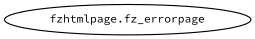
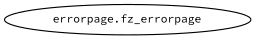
node "fzhtmlpage.fz_errorpage": label "fzhtmlpage.fz_errorpage" -> "errorpage.fz_errorpage"
